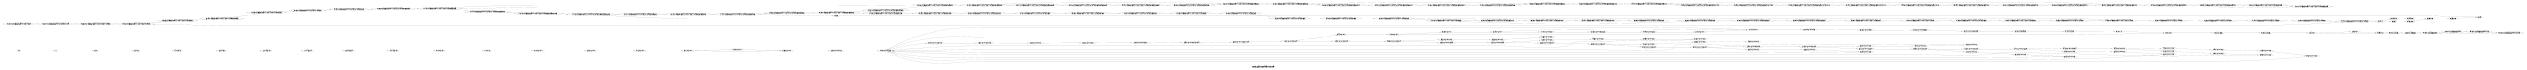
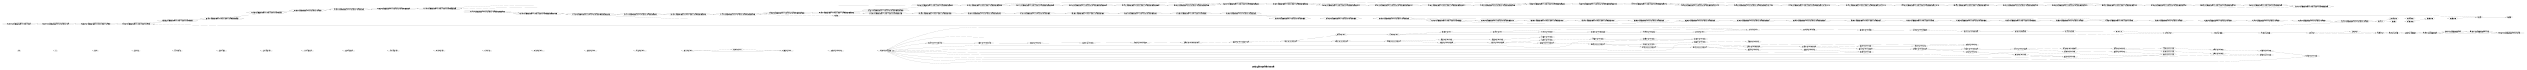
node "188, 255:": added
